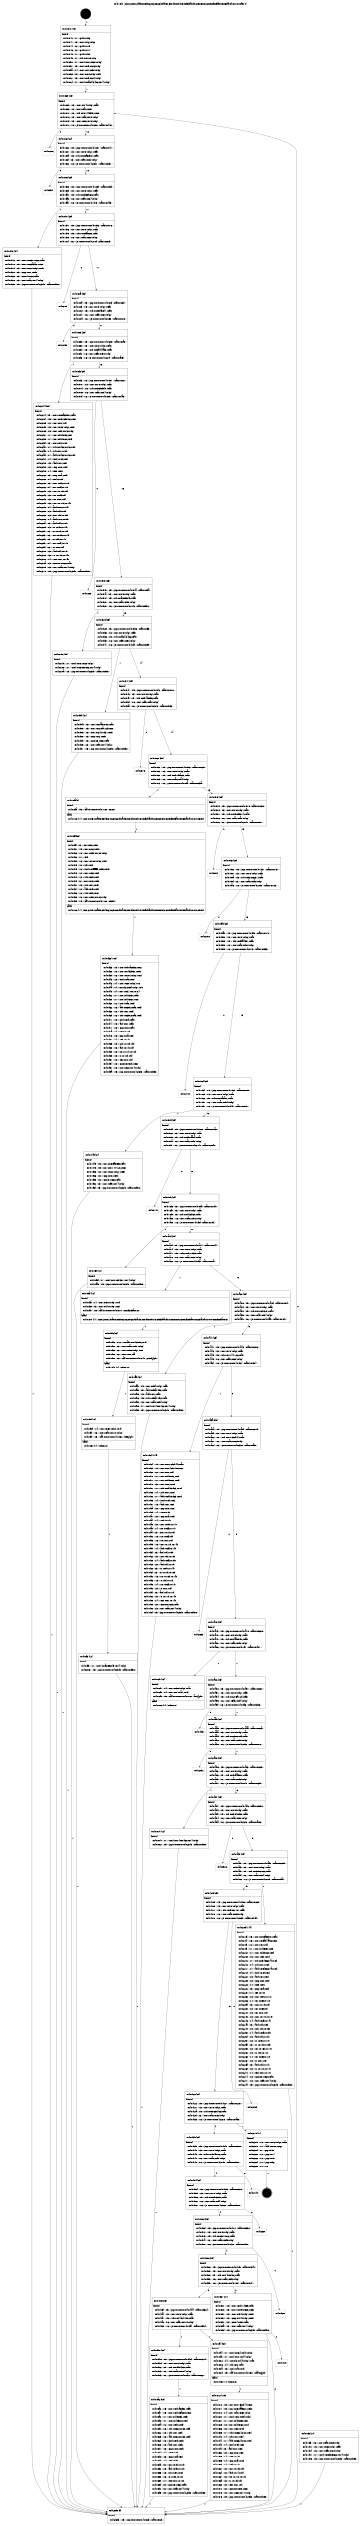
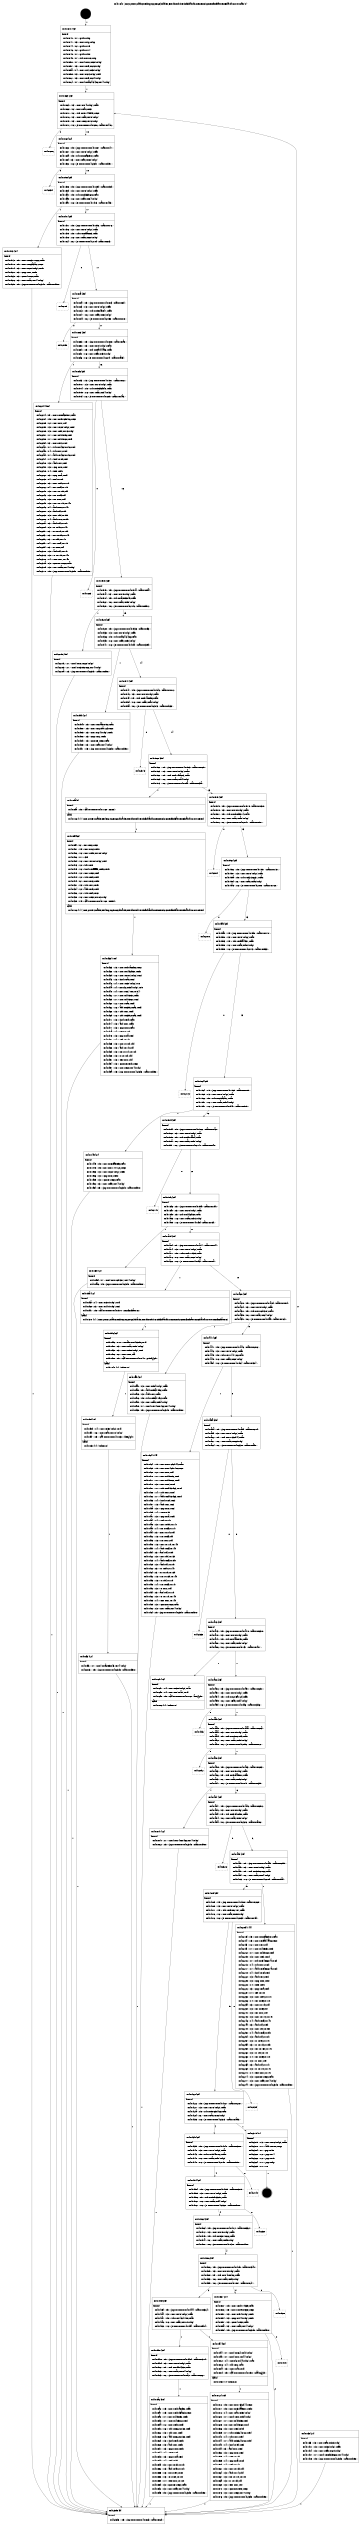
edge "0x401b6d [25]" -> "0x401d2e": now "0x401b86 [25]" -> "0x401d2e"
